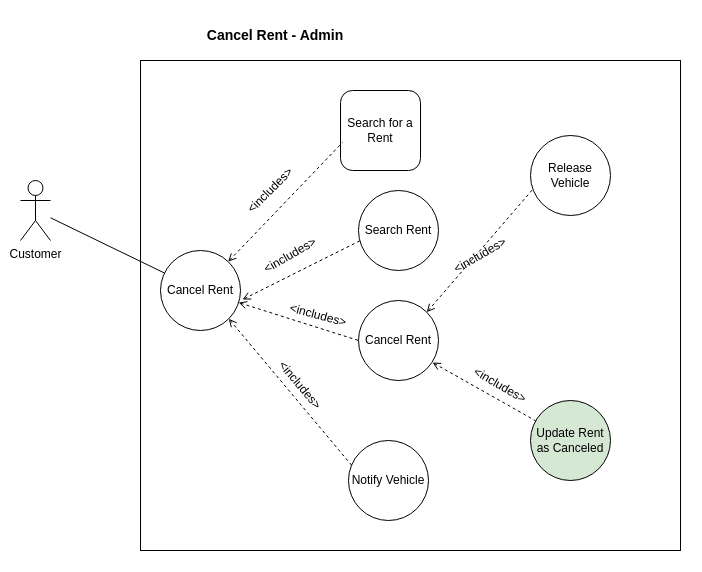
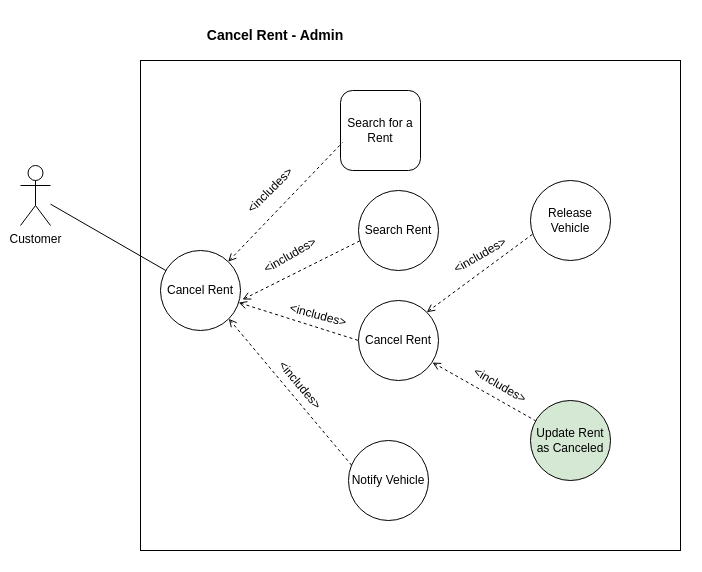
node "Release Vehicle": moved (571, 176) -> (571, 221)
node "Customer": moved (36, 211) -> (36, 196)
